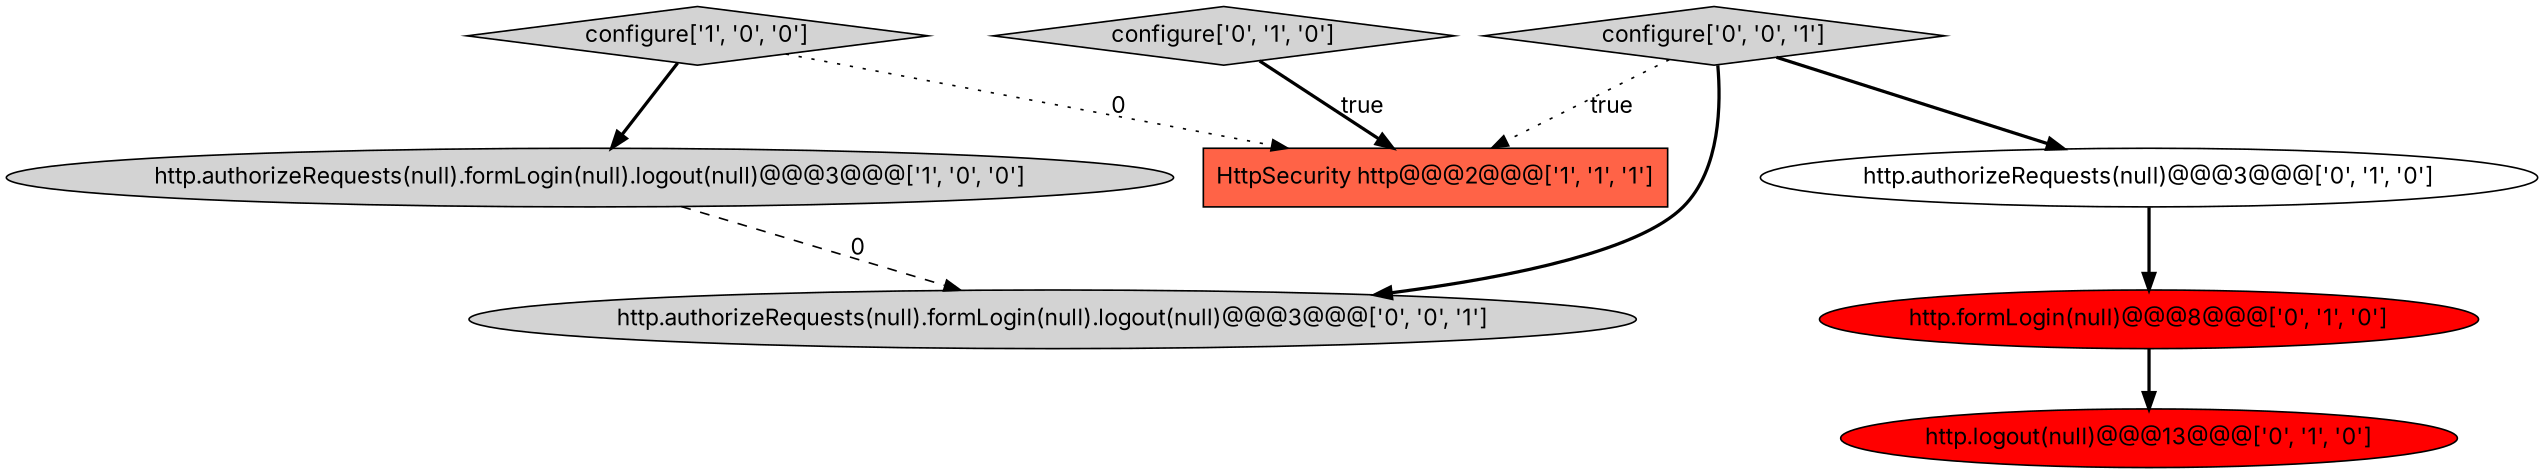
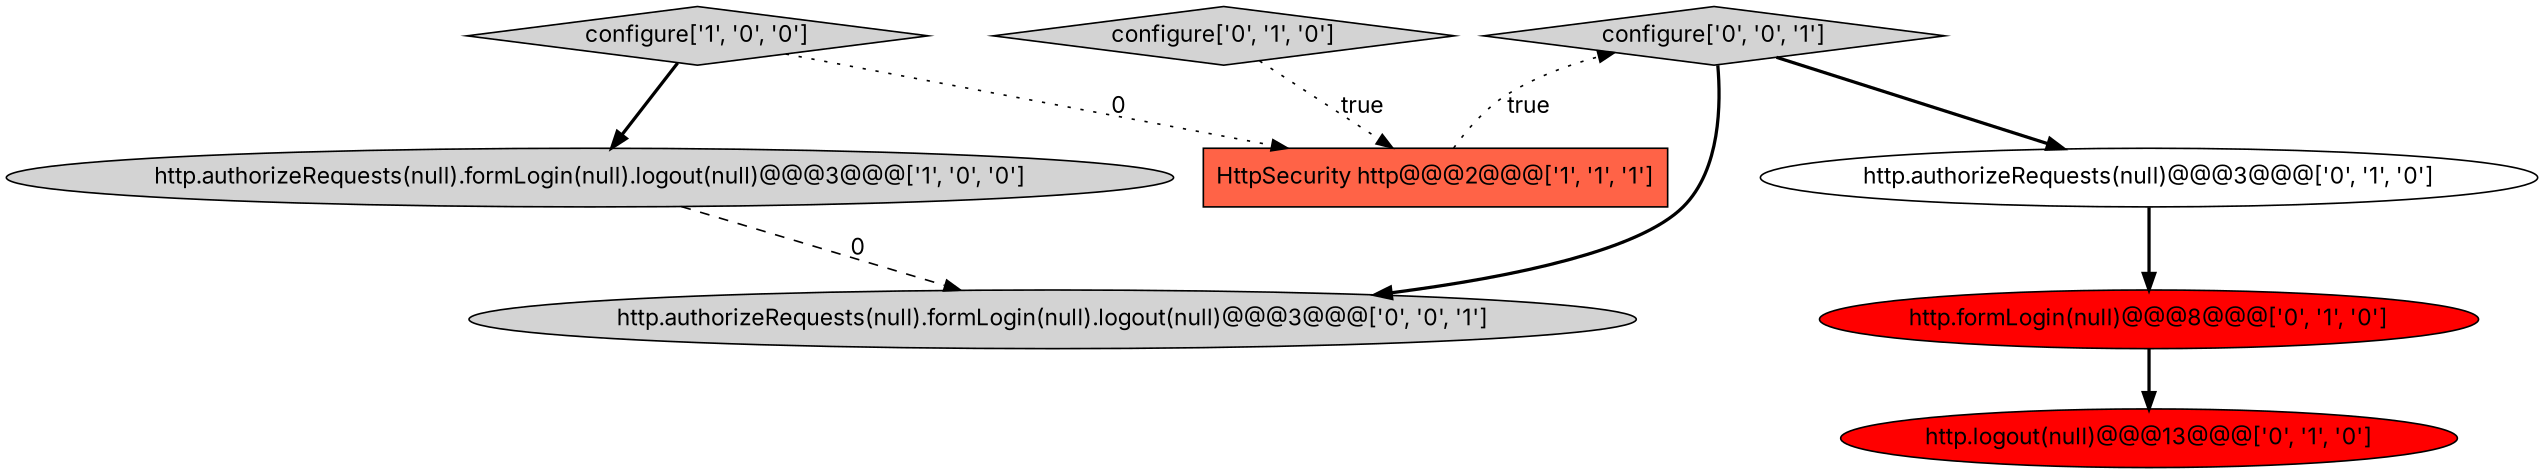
edge "configure['0', '1', '0']" -> "HttpSecurity http@@@2@@@['1', '1', '1']": style bold -> dotted
edge "configure['0', '0', '1']" -> "HttpSecurity http@@@2@@@['1', '1', '1']": reversed
